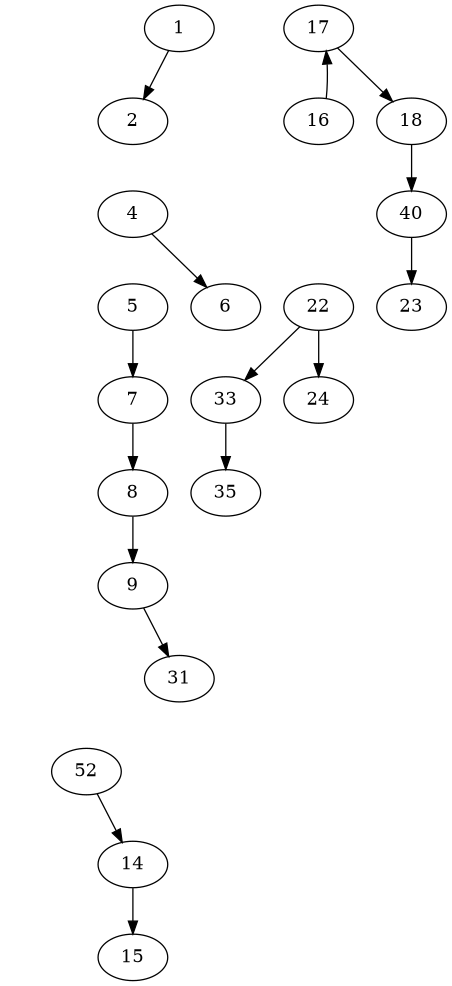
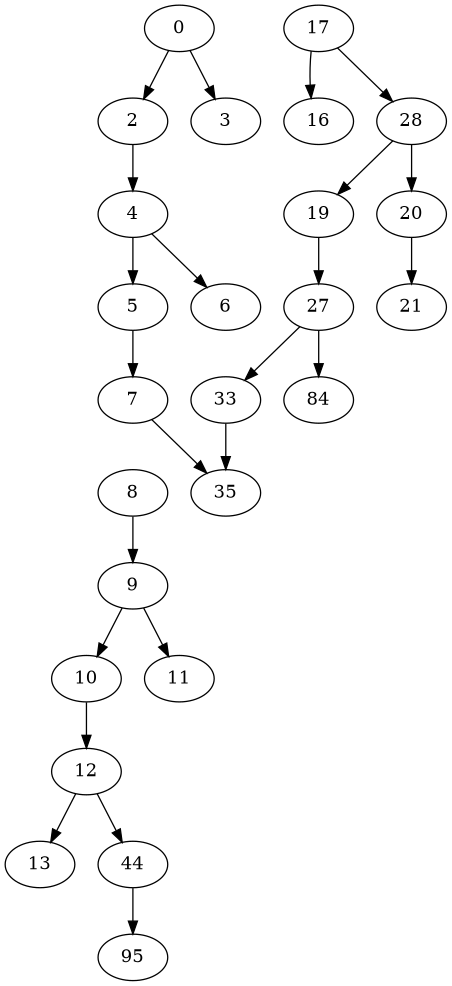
node "1": label "1" -> "0"
edge "16" -> "17": reversed
node "3": added
node "18": label "18" -> "28"
edge "2" -> "4": added
node "19": added
node "40": label "40" -> "20"
edge "4" -> "5": added
node "22": label "22" -> "27"
node "23": label "23" -> "21"
node "24": label "24" -> "84"
edge "7" -> "8": now "7" -> "35"
node "10": added
node "31": label "31" -> "11"
node "52": label "52" -> "12"
node "13": added
node "14": label "14" -> "44"
node "15": label "15" -> "95"
